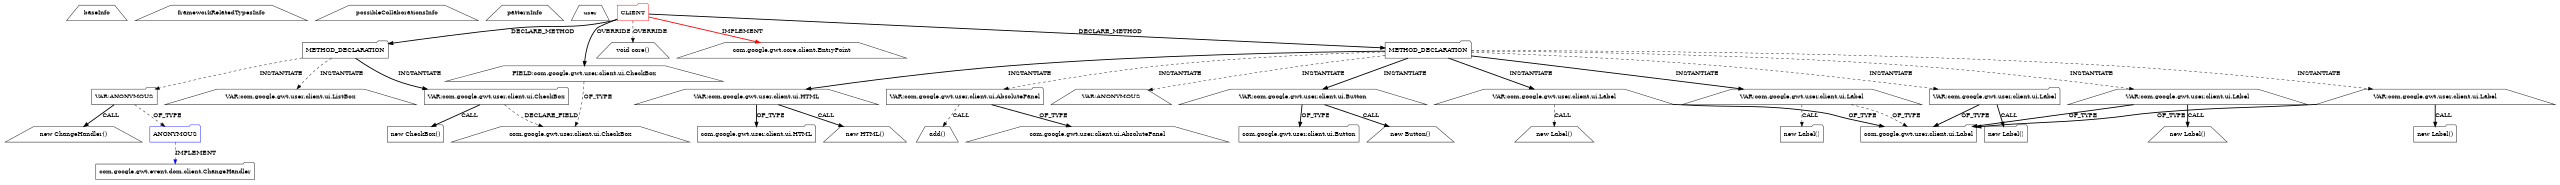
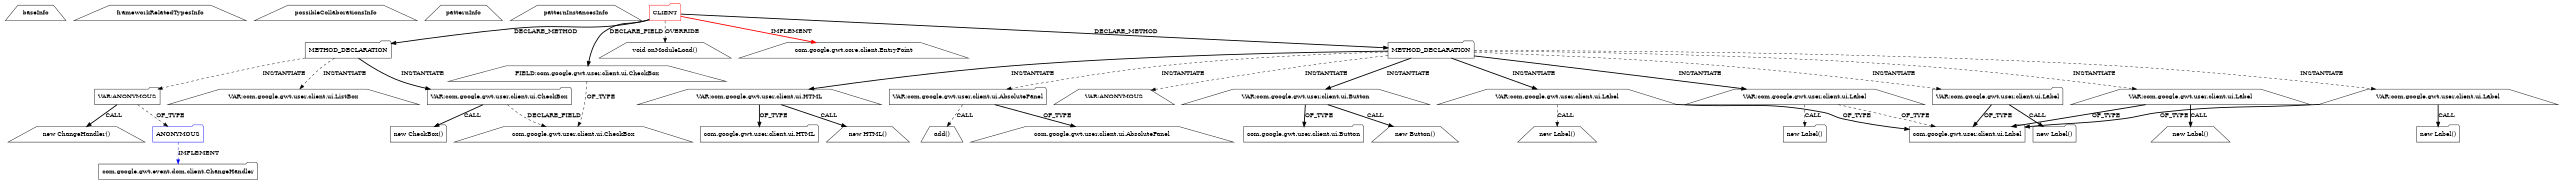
node "user": label "user" -> "patternInstancesInfo"
edge "CLIENT" -> "FIELD:com.google.gwt.user.client.ui.CheckBox": label "OVERRIDE" -> "DECLARE_FIELD"
node "void core()": label "void core()" -> "void onModuleLoad()"
